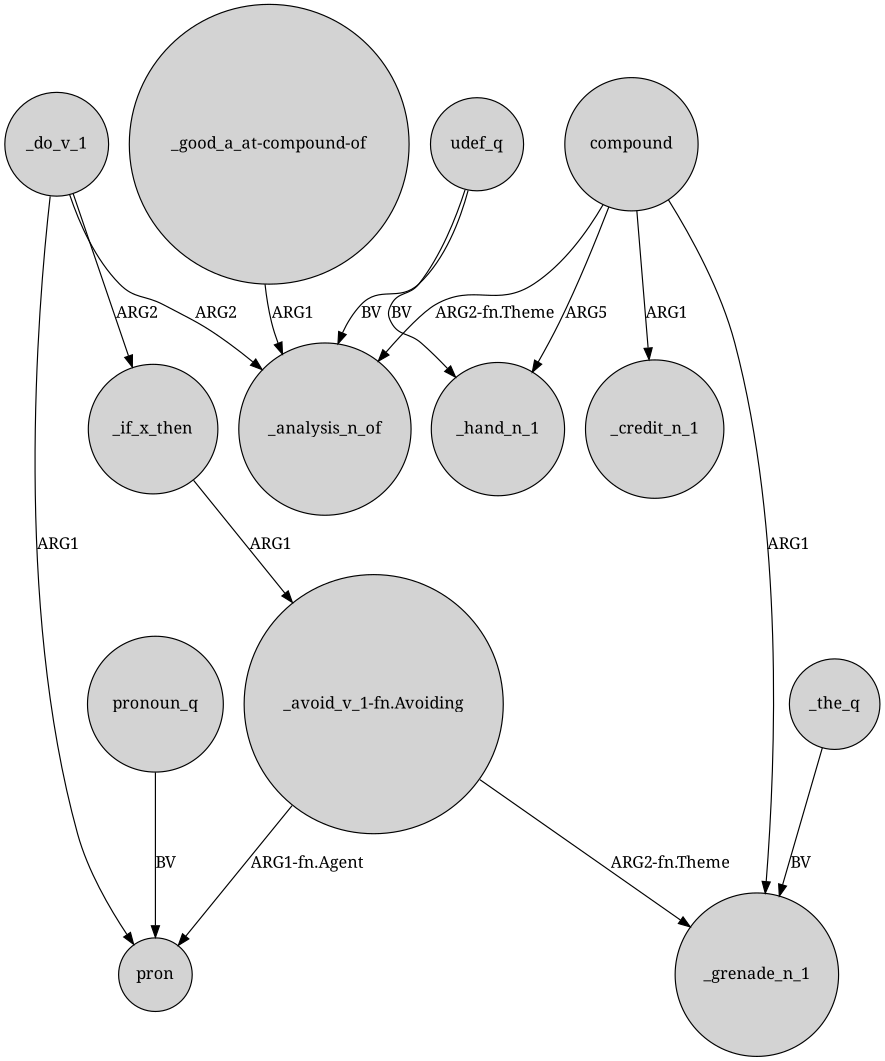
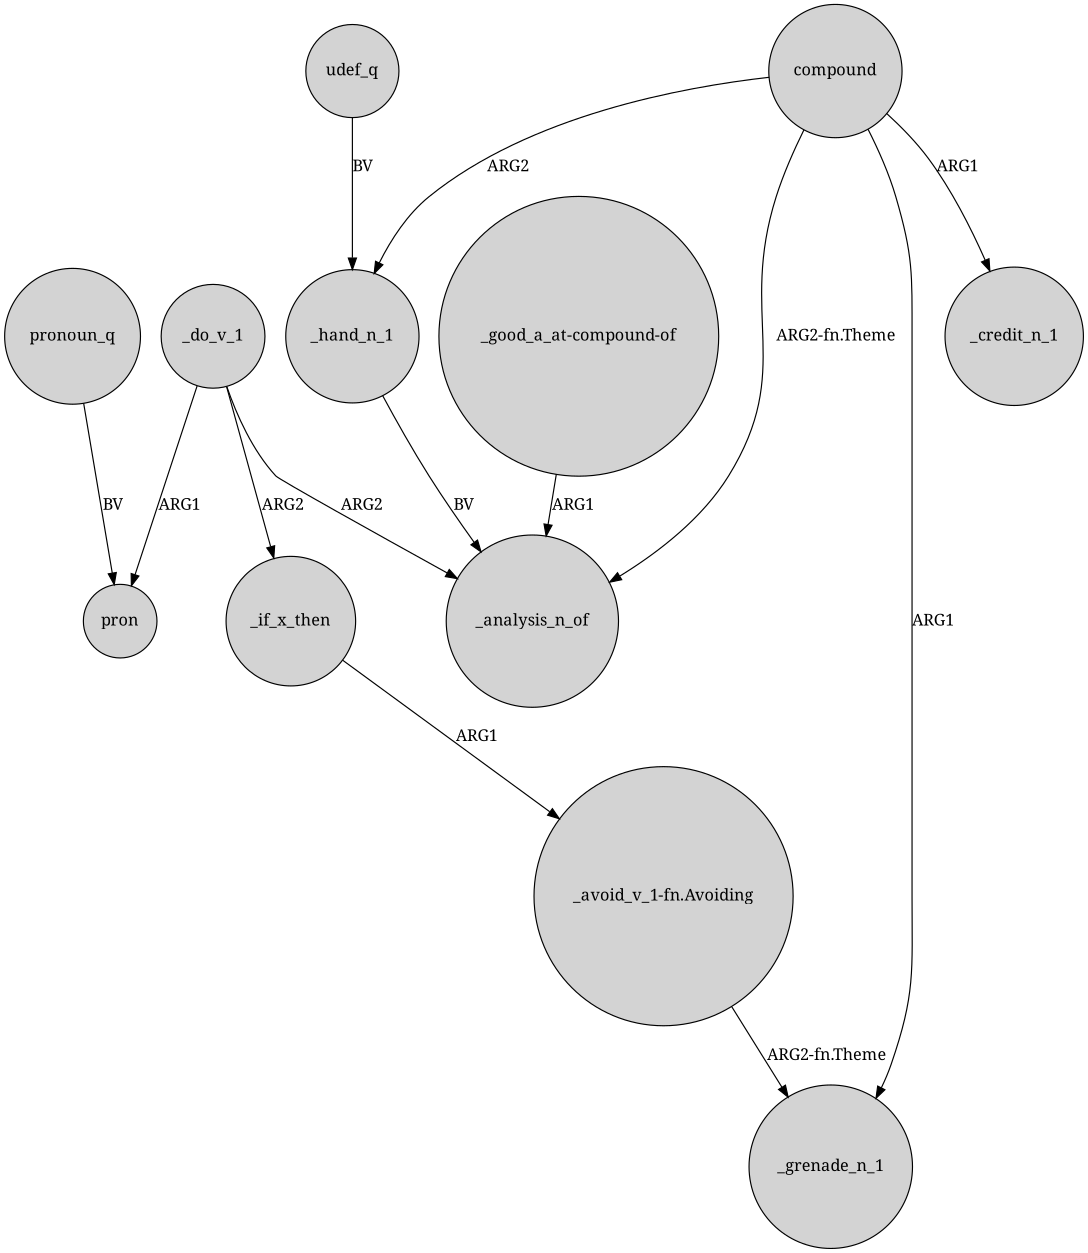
edge "udef_q" -> "_analysis_n_of": now "_hand_n_1" -> "_analysis_n_of"
edge "compound" -> "_hand_n_1": label "ARG5" -> "ARG2"
node "_the_q": removed
edge "_avoid_v_1-fn.Avoiding" -> "pron": removed, label "ARG1-fn.Agent"
